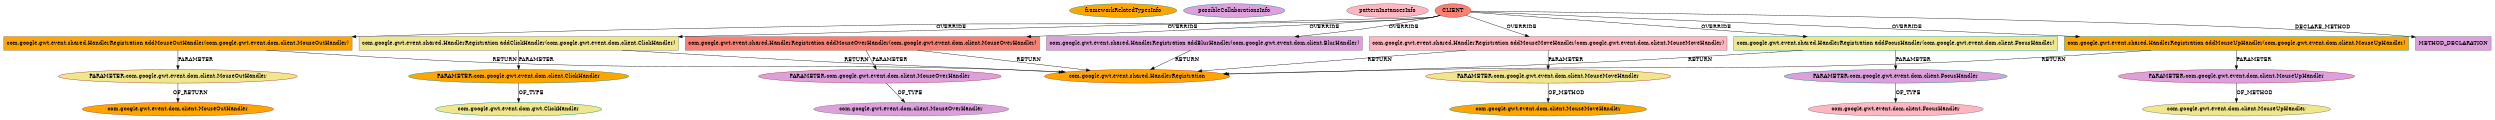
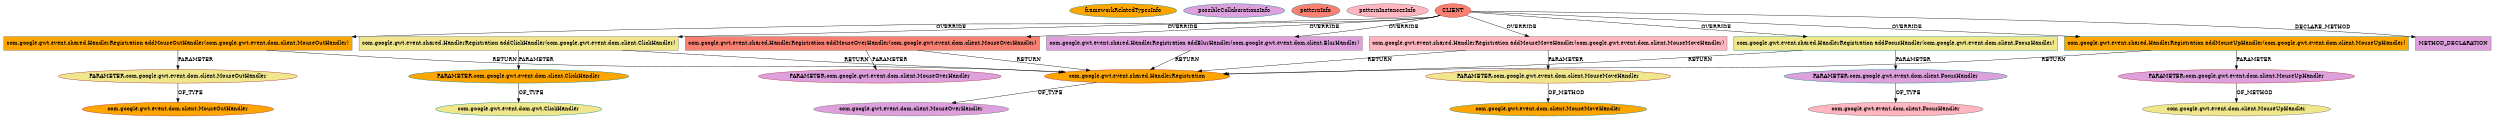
node "patternInfo": added
edge "PARAMETER:com.google.gwt.event.dom.client.MouseOverHandler" -> "com.google.gwt.event.dom.client.MouseOverHandler": now "com.google.gwt.event.shared.HandlerRegistration" -> "com.google.gwt.event.dom.client.MouseOverHandler"
edge "PARAMETER:com.google.gwt.event.dom.client.MouseOutHandler" -> "com.google.gwt.event.dom.client.MouseOutHandler": label "OF_RETURN" -> "OF_TYPE"
